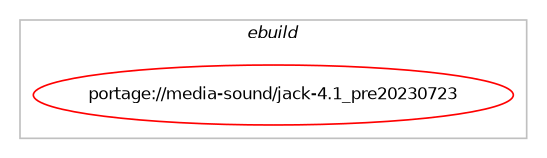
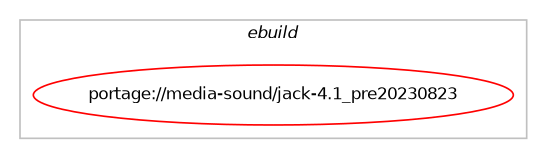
node "portage://media-sound/jack-4.1_pre20230723": label "portage://media-sound/jack-4.1_pre20230723" -> "portage://media-sound/jack-4.1_pre20230823"
